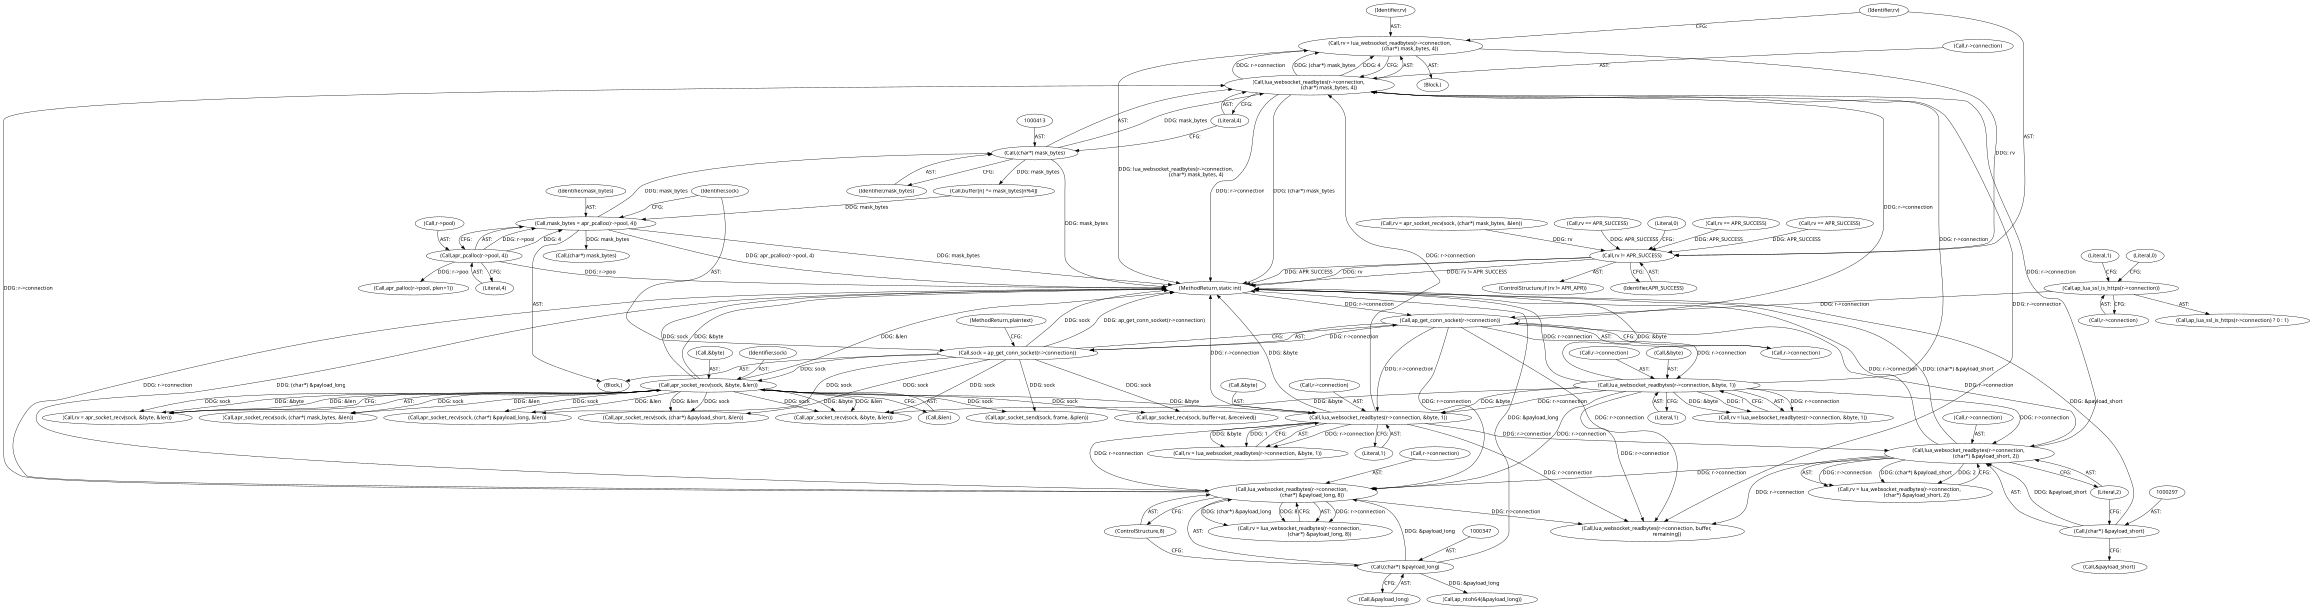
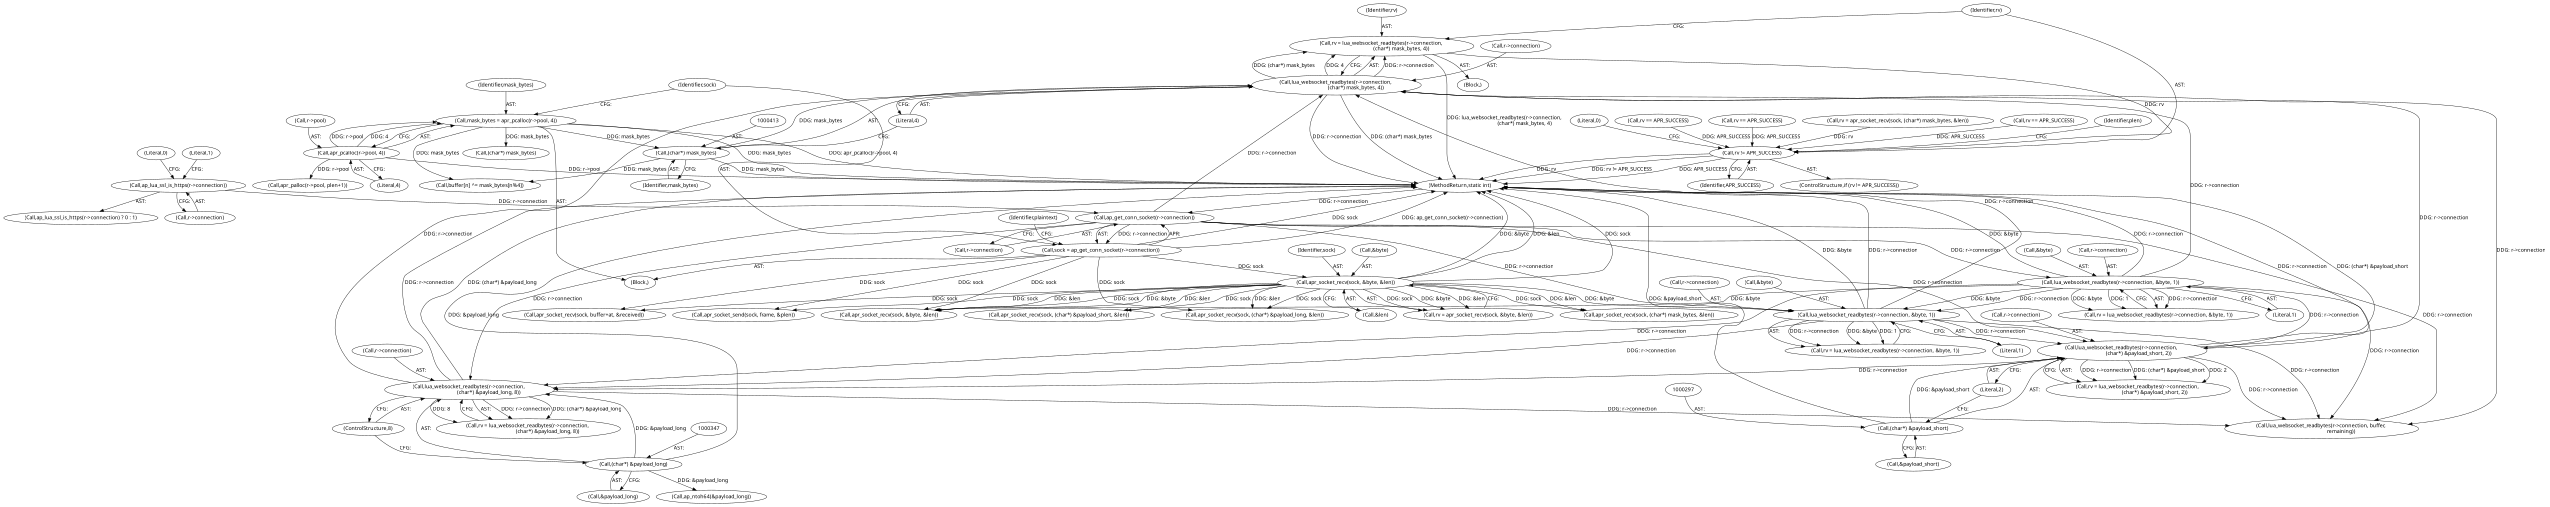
node "(Identifier,plen)": added
edge "(Call,buffer[n] ^= mask_bytes[n%4])" -> "(Call,mask_bytes = apr_pcalloc(r->pool, 4))": reversed
node "(ControlStructure,if (rv != APR_APR))": label "(ControlStructure,if (rv != APR_APR))" -> "(ControlStructure,if (rv != APR_SUCCESS))"
node "(MethodReturn,plaintext)": label "(MethodReturn,plaintext)" -> "(Identifier,plaintext)"
edge "(Call,sock = ap_get_conn_socket(r->connection))" -> "(Call,ap_get_conn_socket(r->connection))": label "CFG: " -> "APR: "
edge "(Call,sock = ap_get_conn_socket(r->connection))" -> "(Call,apr_socket_recv(sock, (char*) &payload_short, &len))": removed, label "DDG: sock"
edge "(Call,&payload_short)" -> "(Call,(char*) &payload_short)": added, label "AST:"
